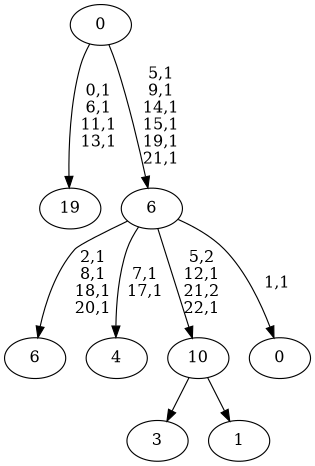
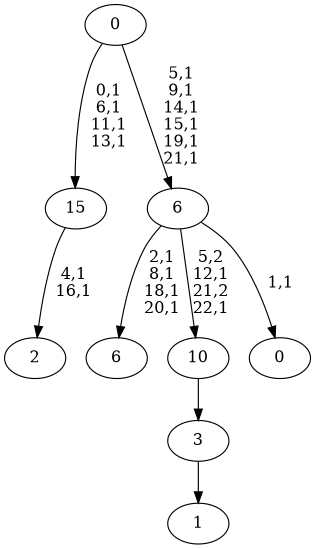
node "19": label "19" -> "15"
node "2": added
node "4": removed
edge "10" -> "1": now "3" -> "1"
